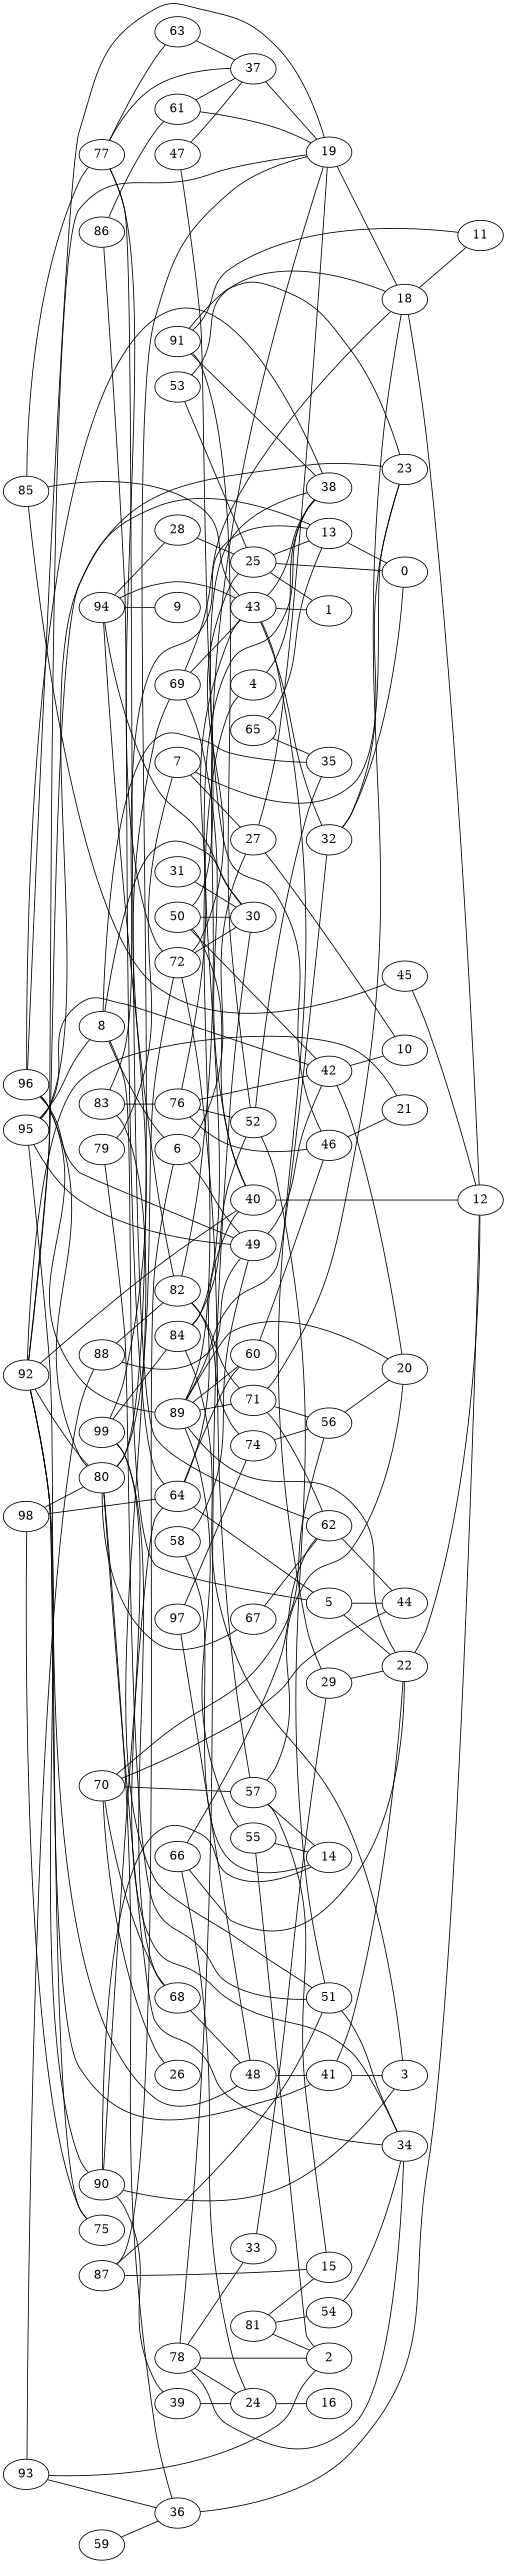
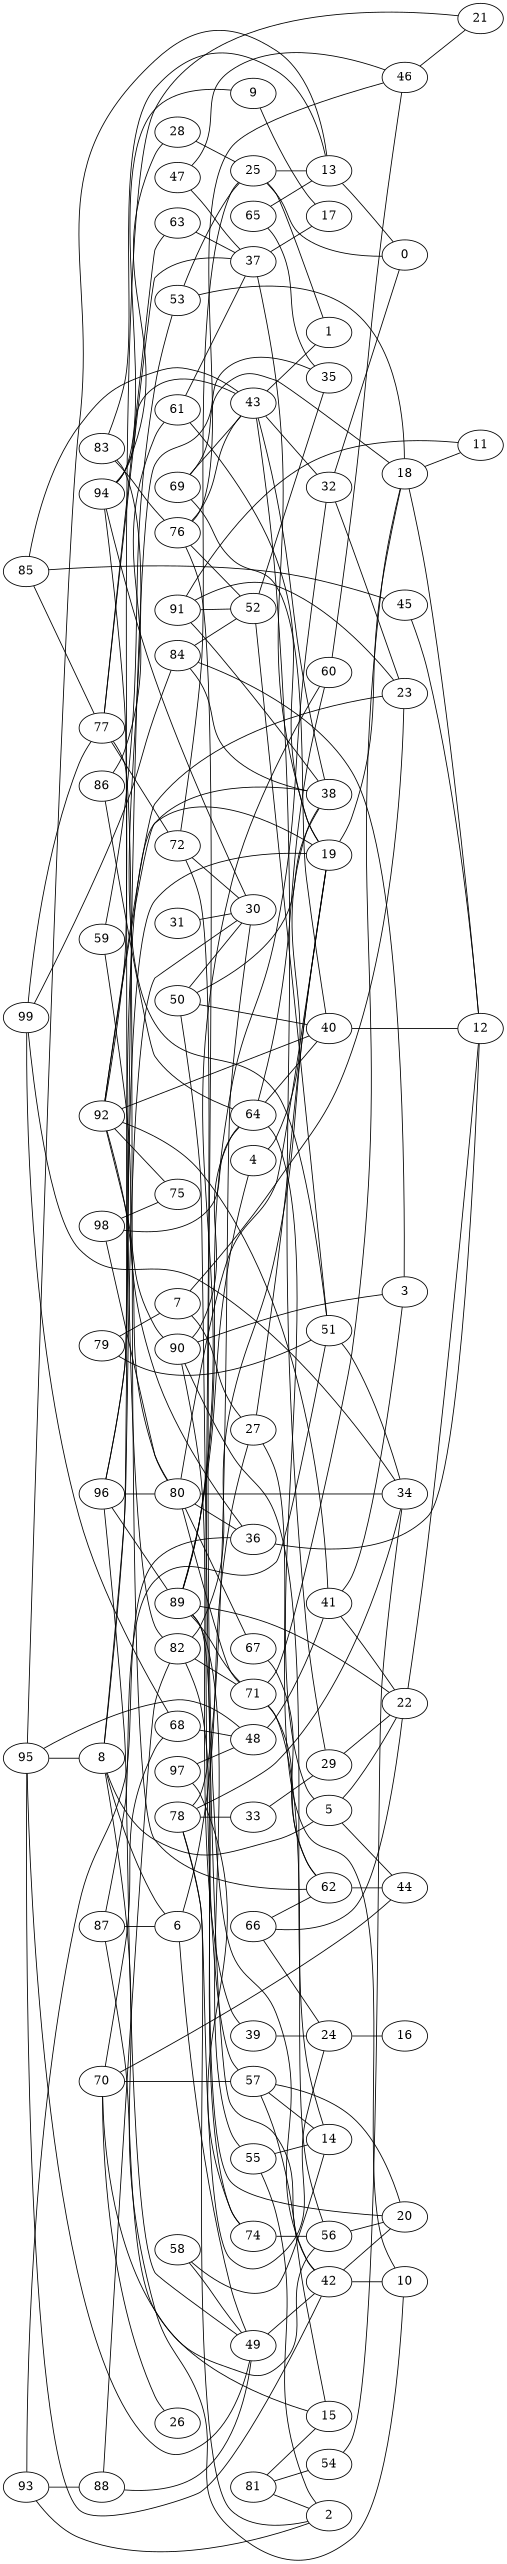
node "17": added
edge "53" -- "59": added
edge "69" -- "99": now "77" -- "99"
edge "72" -- "80": now "71" -- "80"
edge "8" -- "10": added
